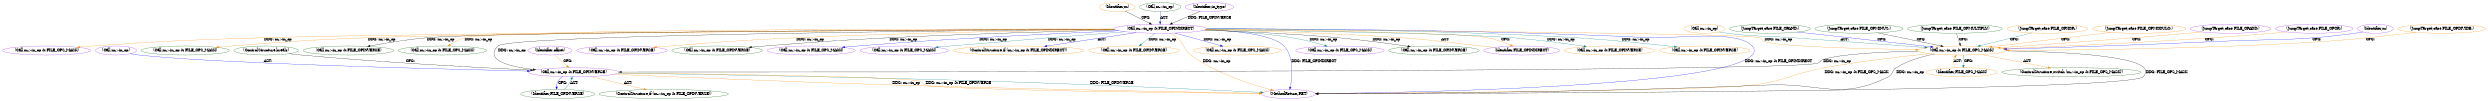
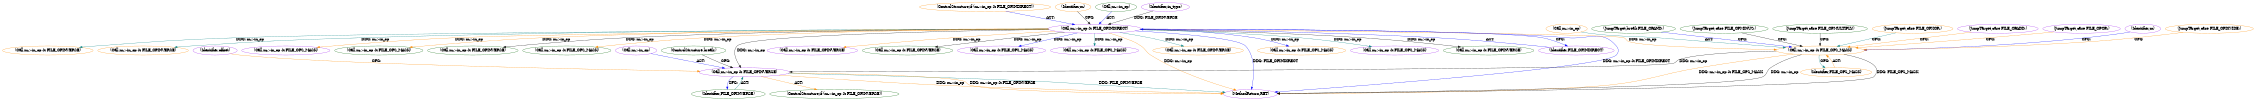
node "(JumpTarget,case FILE_OPAND:)": label "(JumpTarget,case FILE_OPAND:)" -> "(JumpTarget,break FILE_OPAND:)"
node "(JumpTarget,case FILE_OPMODULO:)": removed
edge "(Call,m->in_op & FILE_OPINDIRECT)" -> "(Identifier,FILE_OPINDIRECT)": color darkorange -> blue
edge "(Identifier,FILE_OPINDIRECT)" -> "(Call,m->in_op & FILE_OPINDIRECT)": color darkorange -> blue
edge "(Call,m->in_op & FILE_OPINDIRECT)" -> "(ControlStructure,if (m->in_op & FILE_OPINDIRECT))": reversed
node "(ControlStructure,switch (m->in_op & FILE_OPS_MASK))": removed
